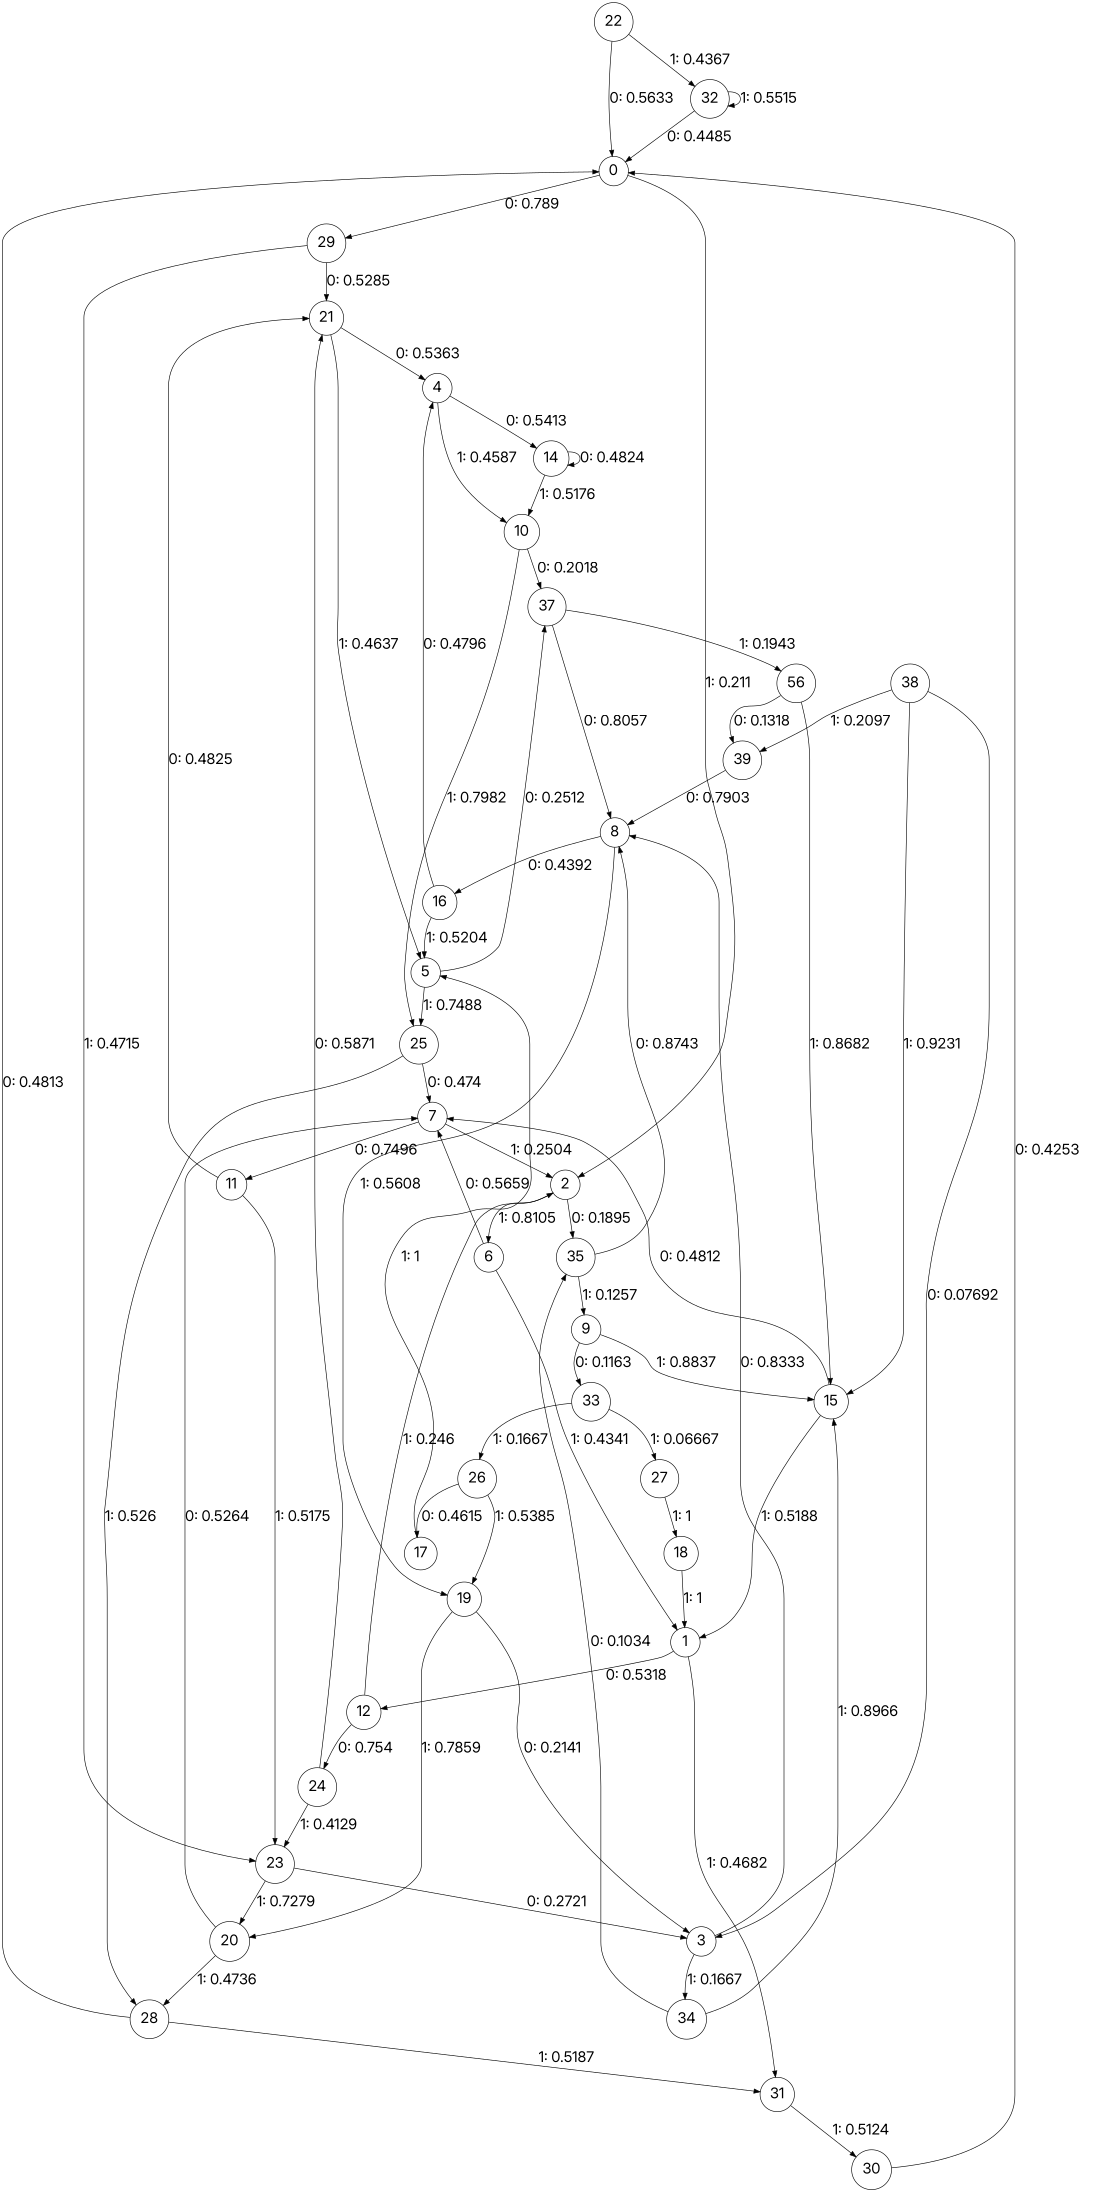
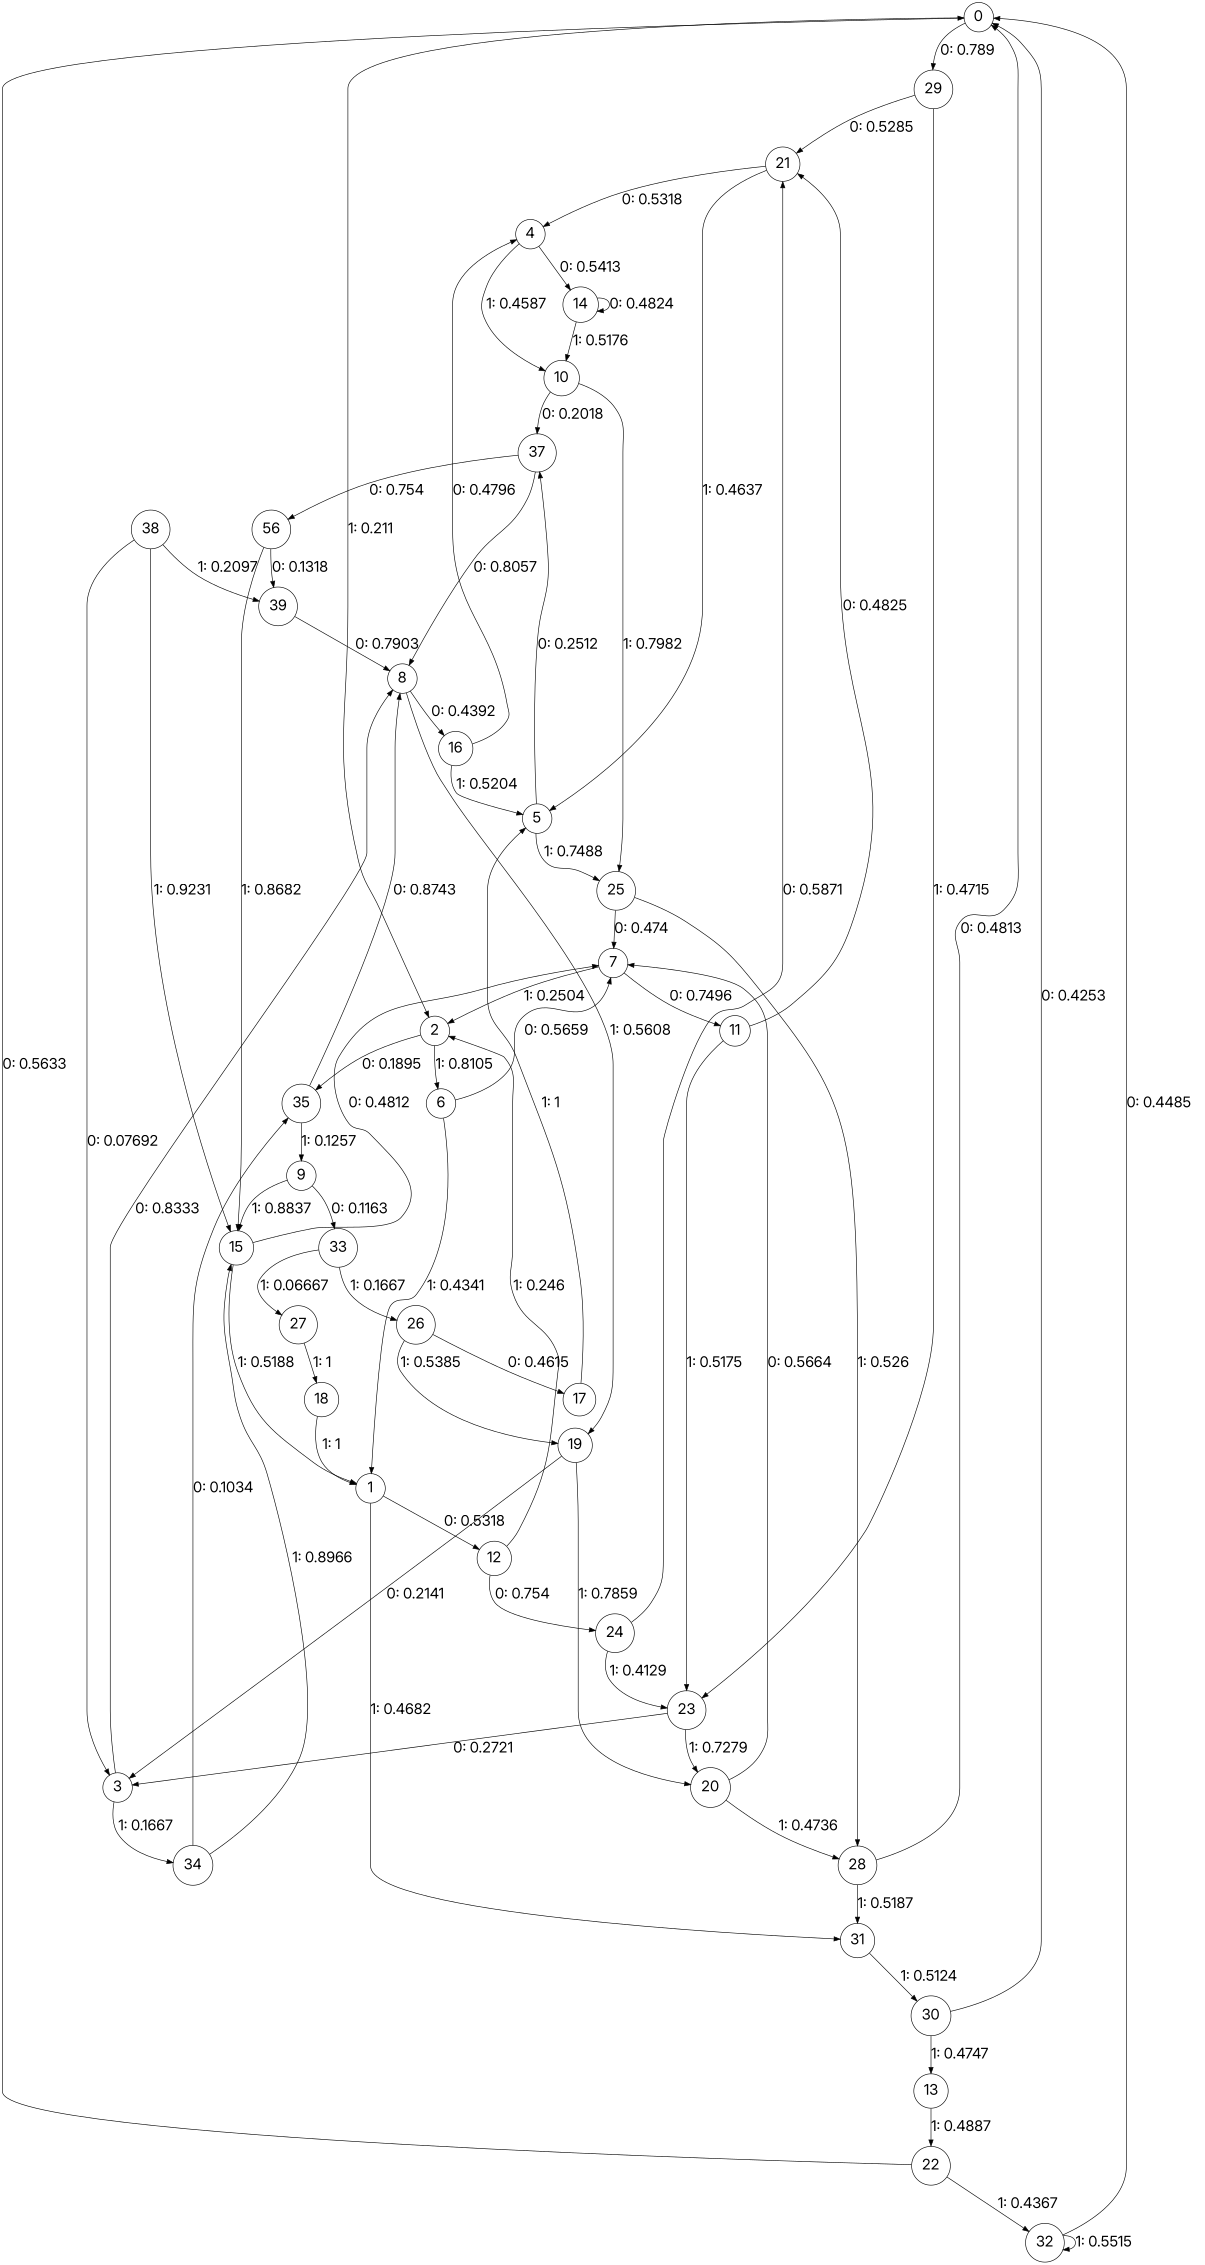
edge "21" -> "4": label "0: 0.5363   " -> "0: 0.5318   "
edge "37" -> "56": label "1: 0.1943   " -> "0: 0.754    "
edge "20" -> "7": label "0: 0.5264   " -> "0: 0.5664   "
node "13": added
